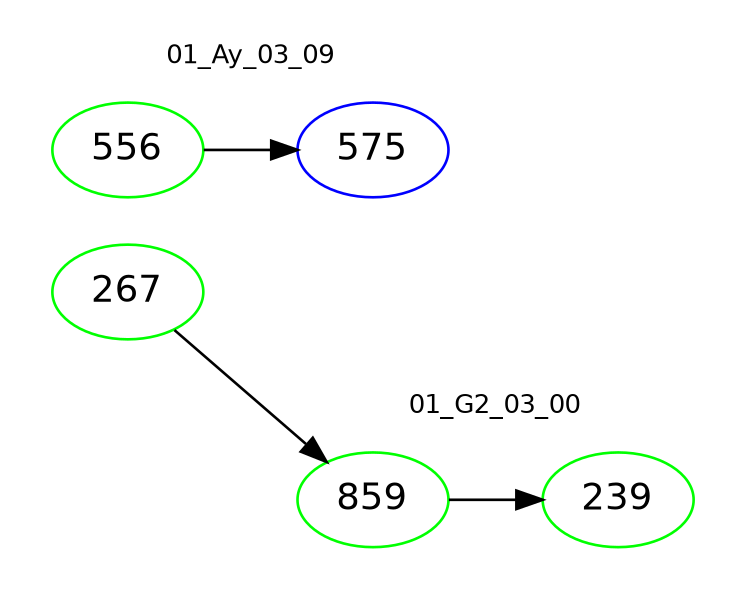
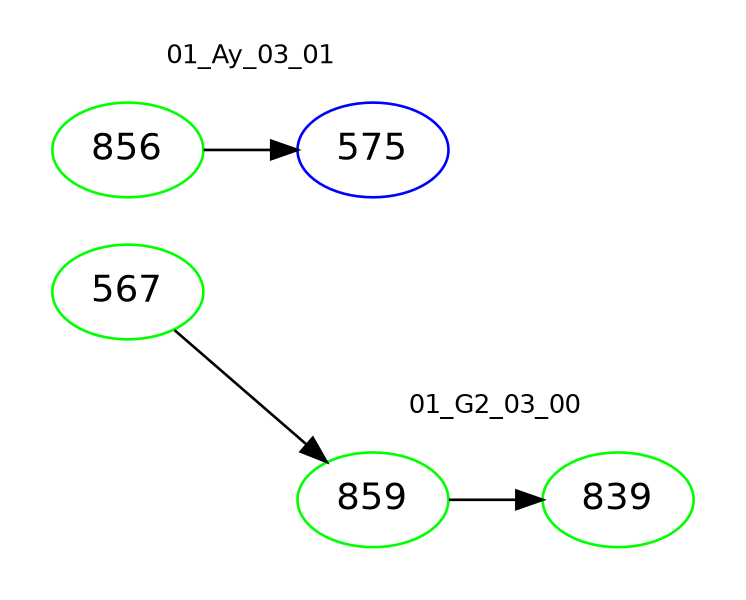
cluster "01_Ay_03_09": label "01_Ay_03_09" -> "01_Ay_03_01"
node "556": label "556" -> "856"
node "267": label "267" -> "567"
node "239": label "239" -> "839"
